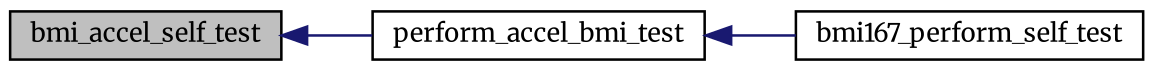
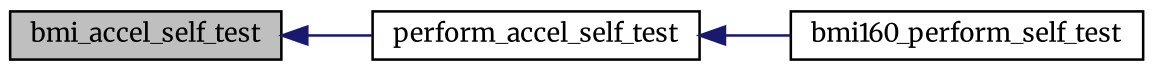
node "perform_accel_bmi_test": label "perform_accel_bmi_test" -> "perform_accel_self_test"
node "bmi167_perform_self_test": label "bmi167_perform_self_test" -> "bmi160_perform_self_test"
